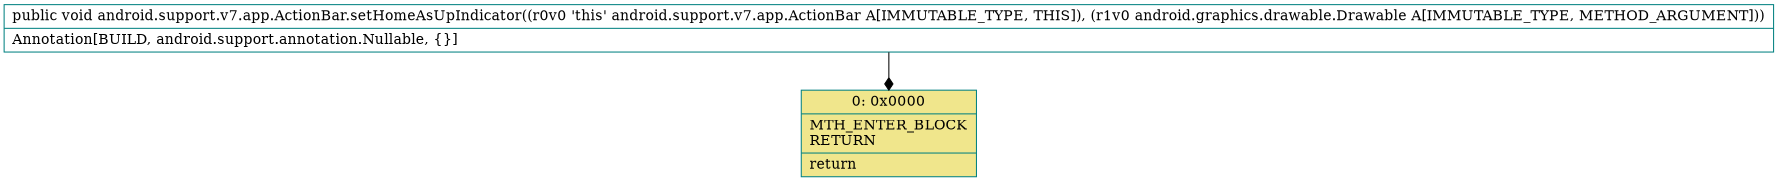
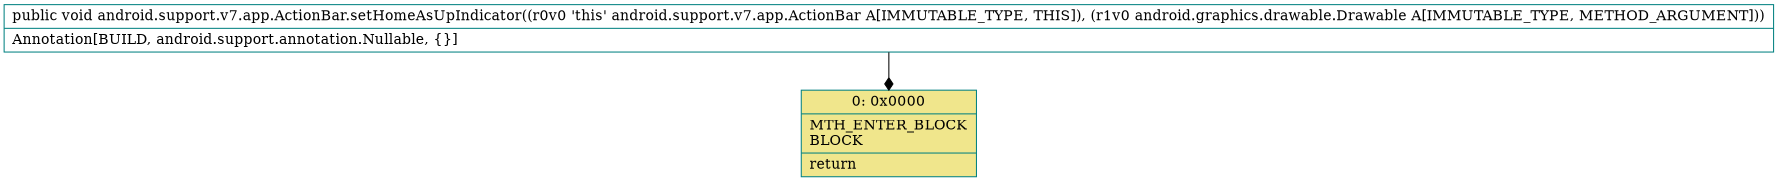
node "0: 0x0000": text "RETURN" -> "BLOCK"
